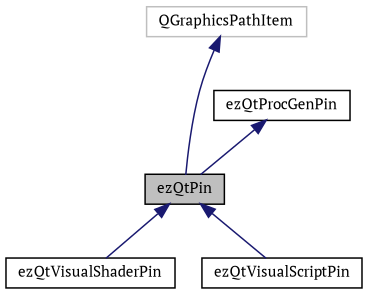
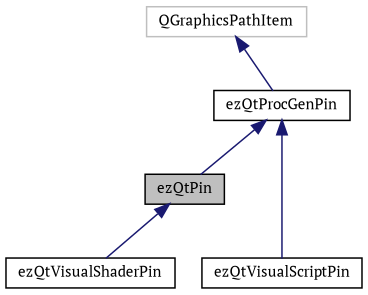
edge "ezQtPin" -> "QGraphicsPathItem": now "ezQtProcGenPin" -> "QGraphicsPathItem"
edge "ezQtVisualScriptPin" -> "ezQtPin": now "ezQtVisualScriptPin" -> "ezQtProcGenPin"
